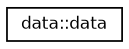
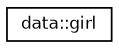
node "data::data": label "data::data" -> "data::girl"
